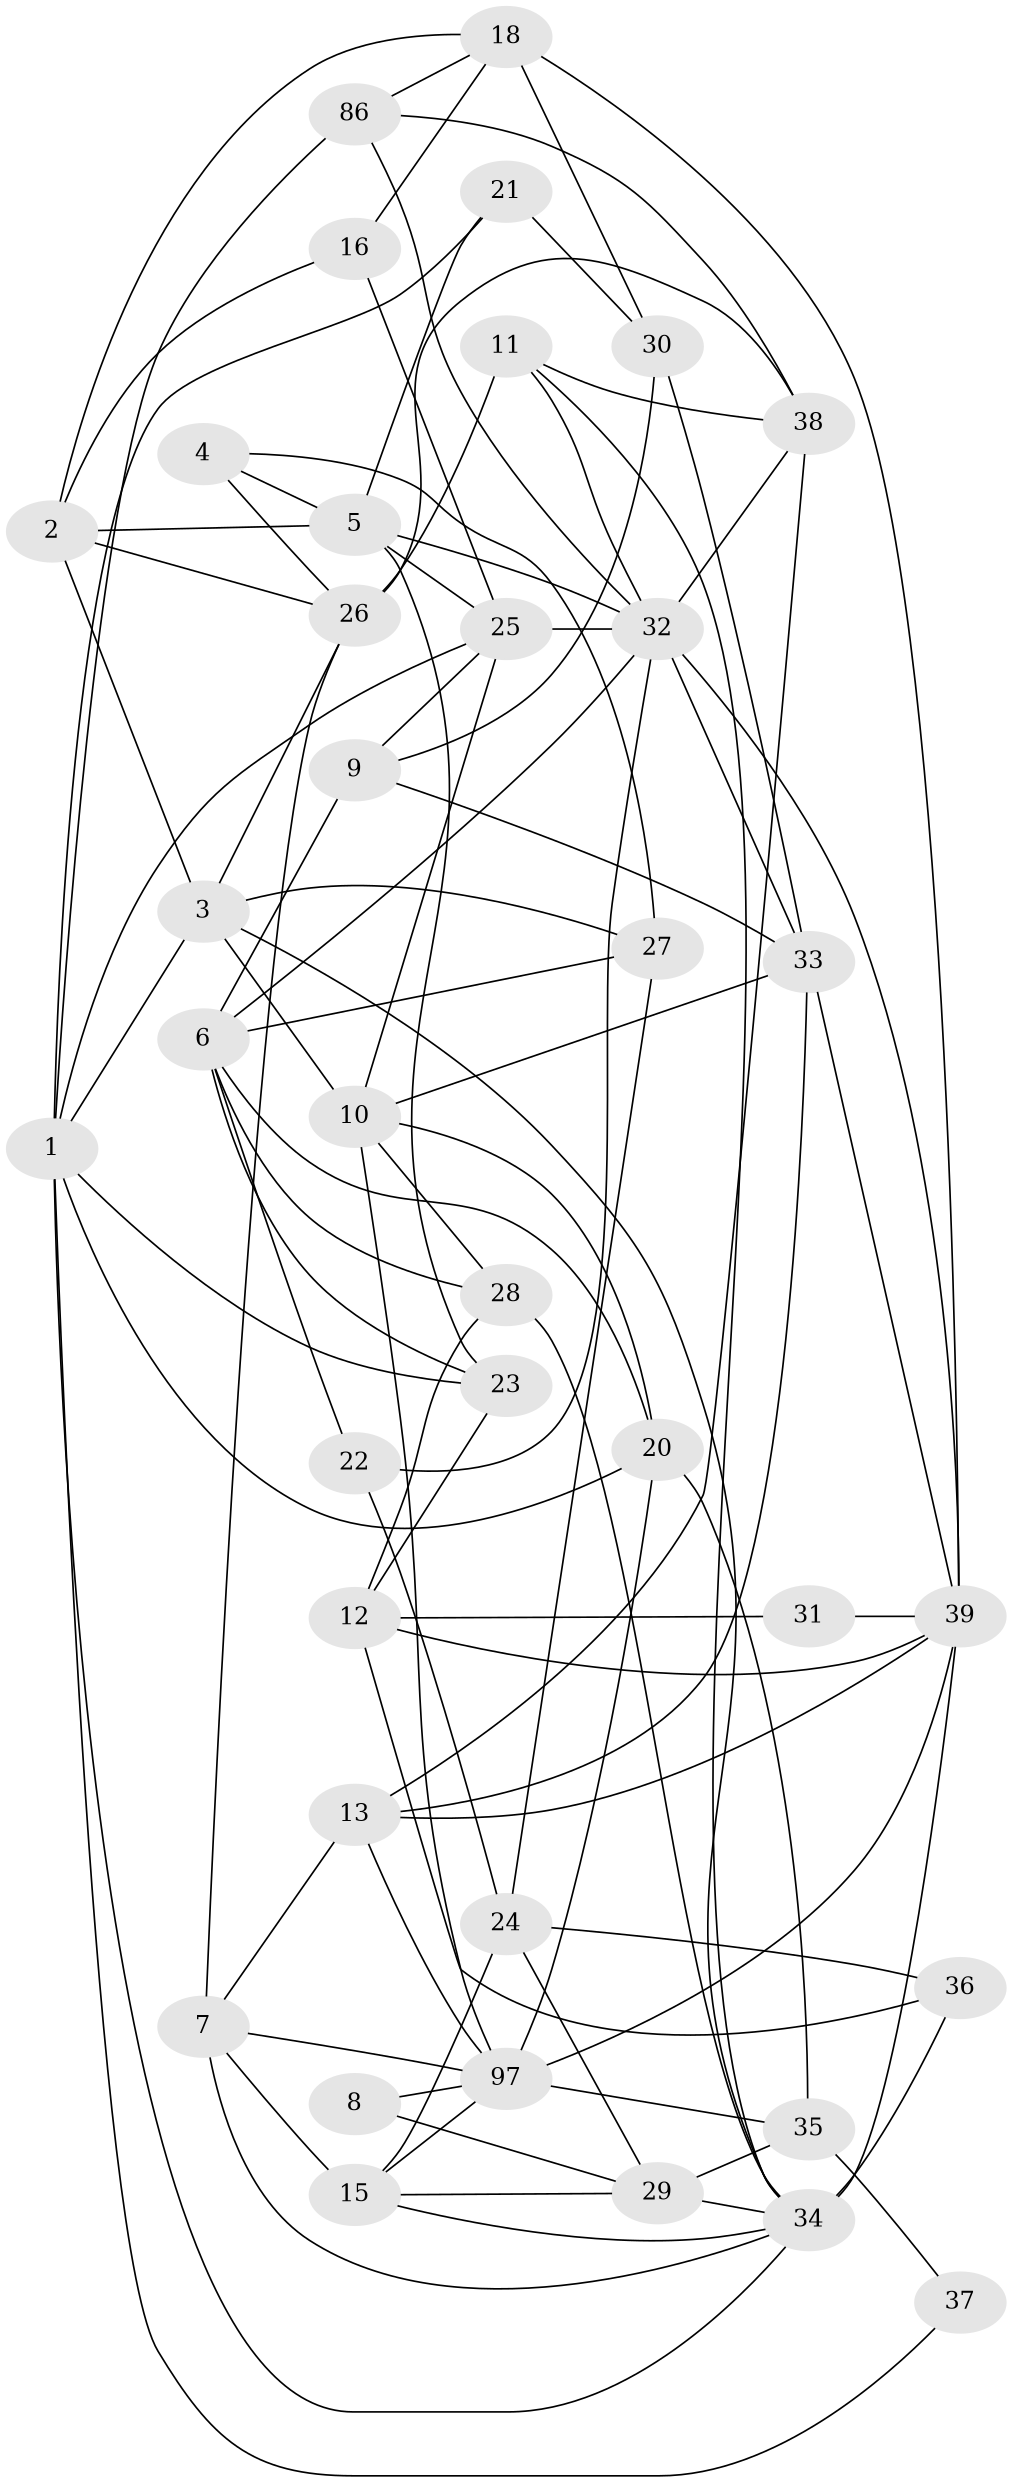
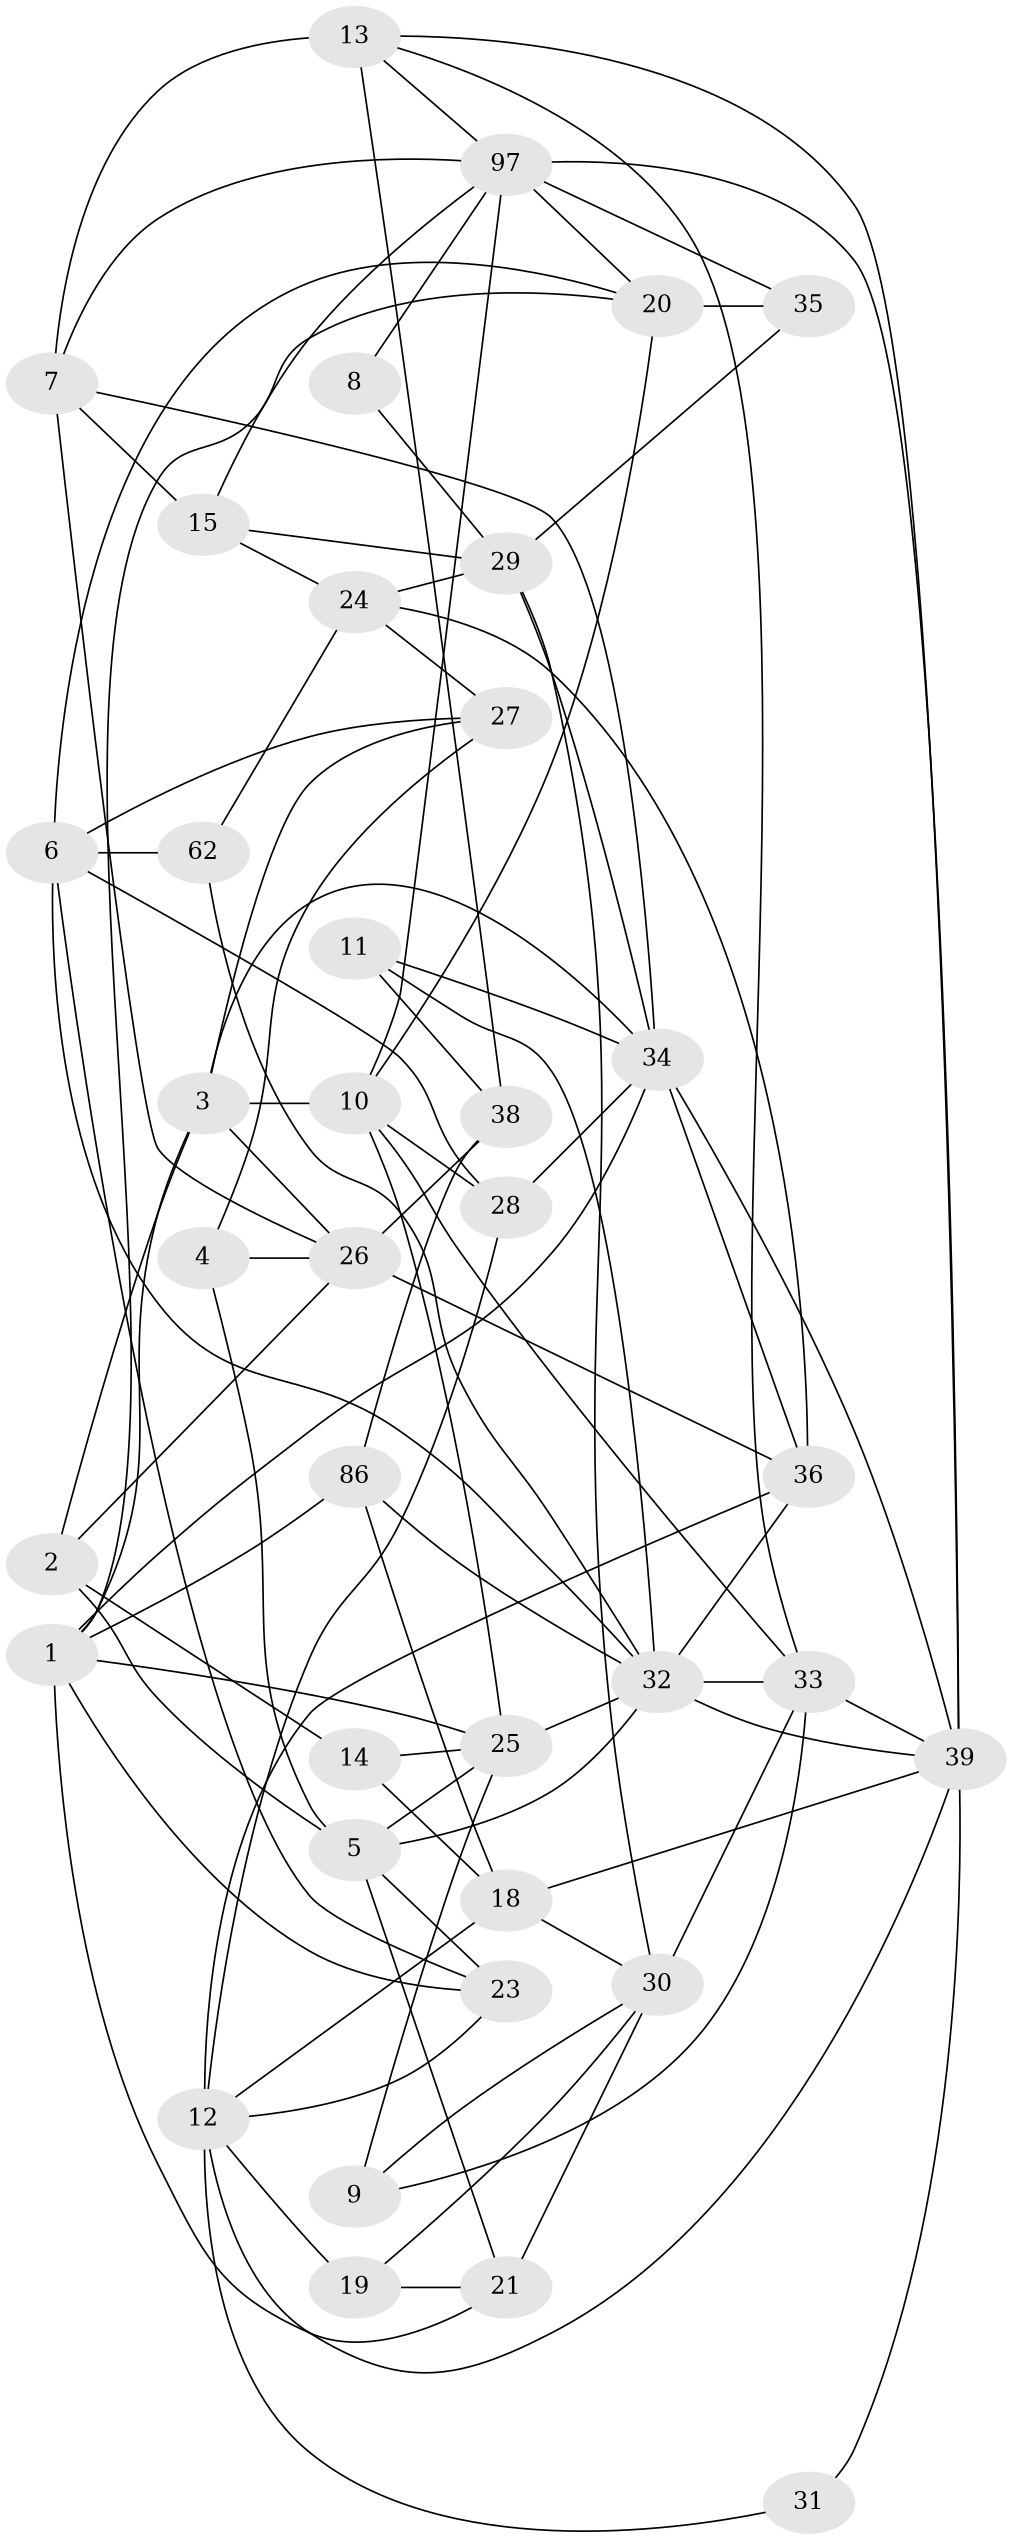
edge "18" -- "2": now "18" -- "12"
node "16": label "16" -> "14"
edge "11" -- "26": now "36" -- "26"
edge "38" -- "32": now "36" -- "32"
edge "9" -- "6": removed
edge "29" -- "30": added
node "22": label "22" -> "62"
edge "15" -- "34": removed
node "19": added
node "37": removed
